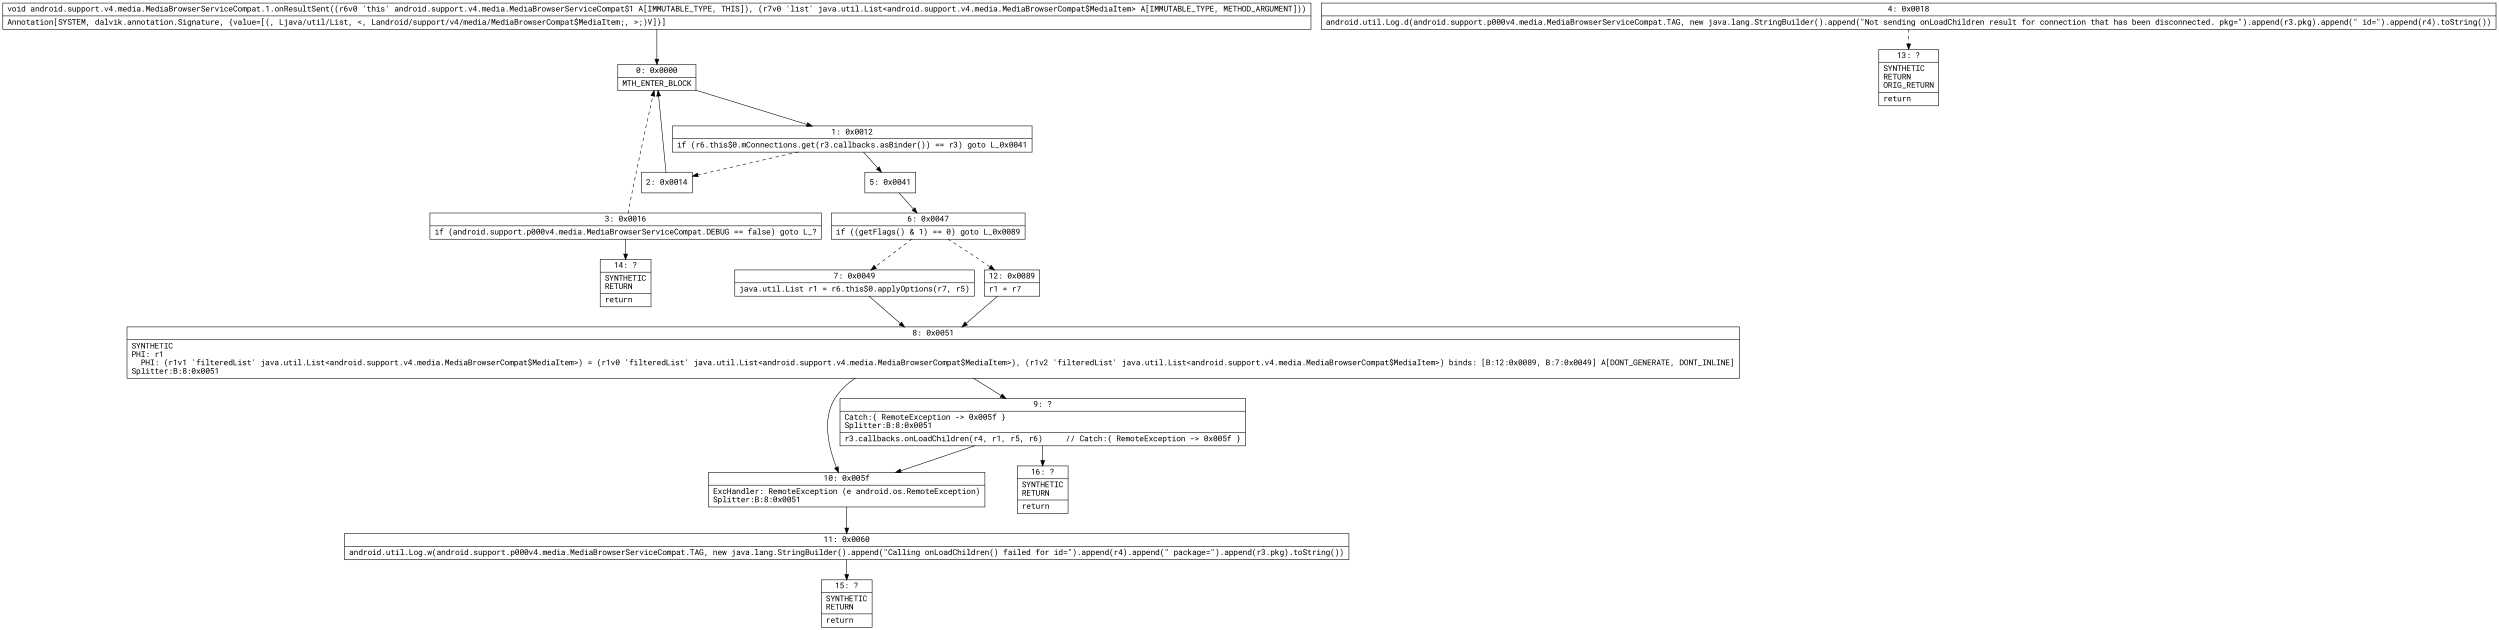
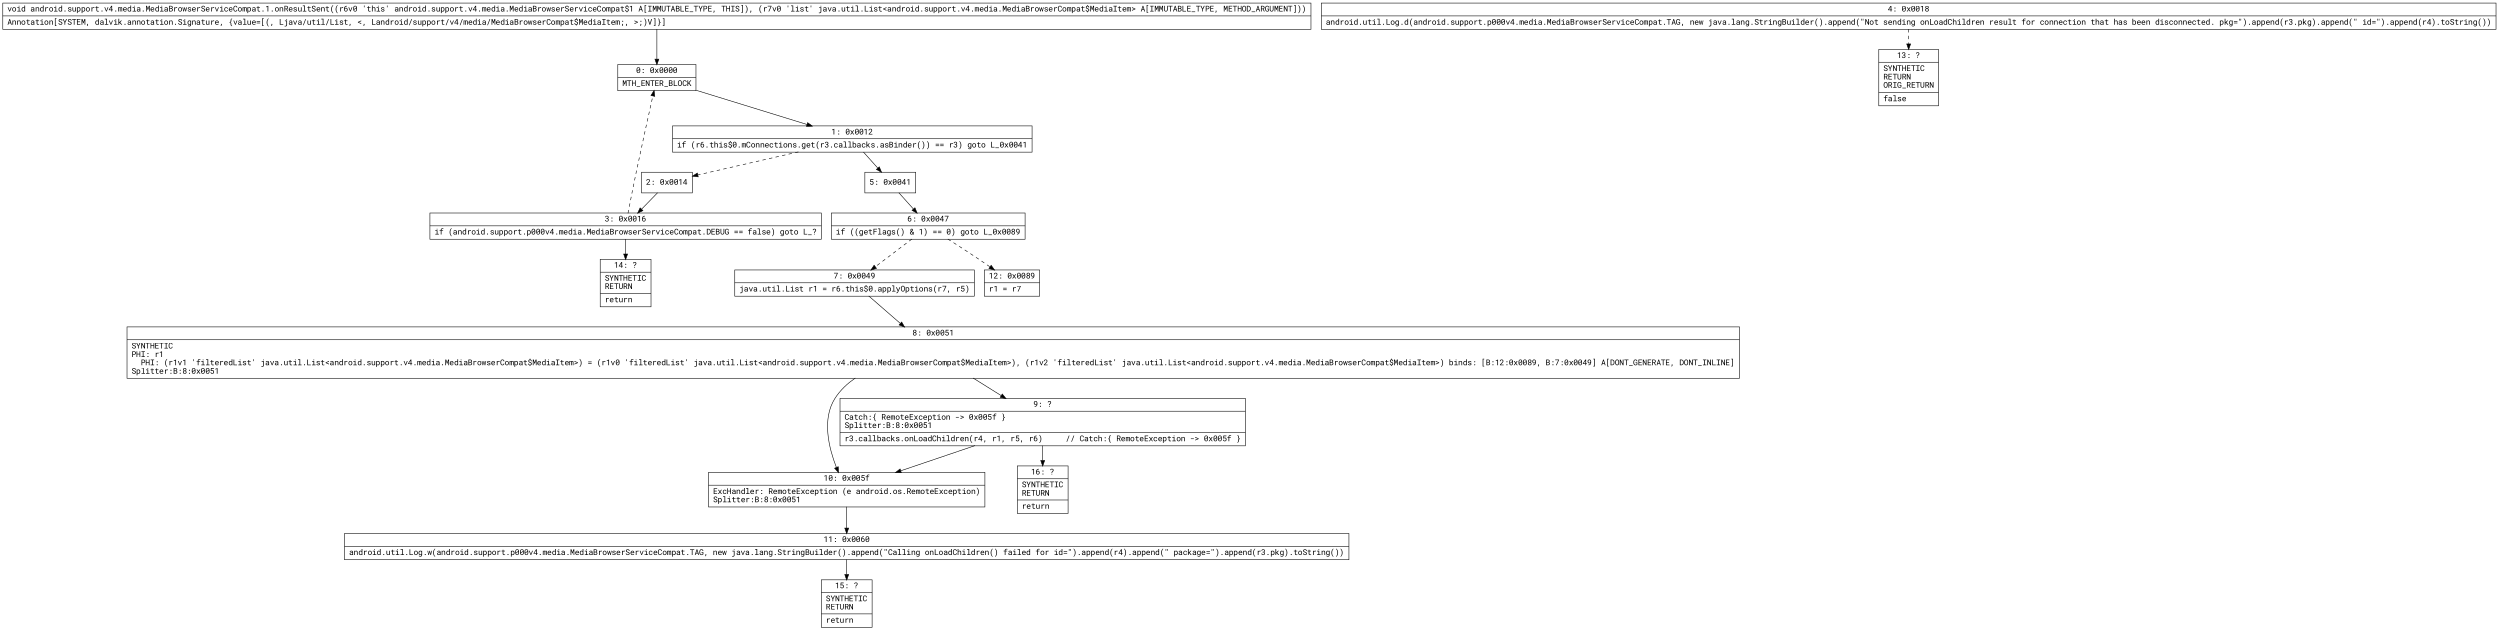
node "13: ?": text "return" -> "false"
edge "2: 0x0014" -> "0: 0x0000": now "2: 0x0014" -> "3: 0x0016"
edge "12: 0x0089" -> "8: 0x0051": removed
